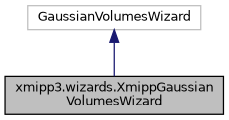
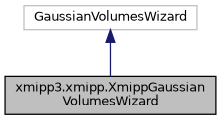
node "xmipp3.wizards.XmippGaussian VolumesWizard": label "xmipp3.wizards.XmippGaussian VolumesWizard" -> "xmipp3.xmipp.XmippGaussian VolumesWizard"
